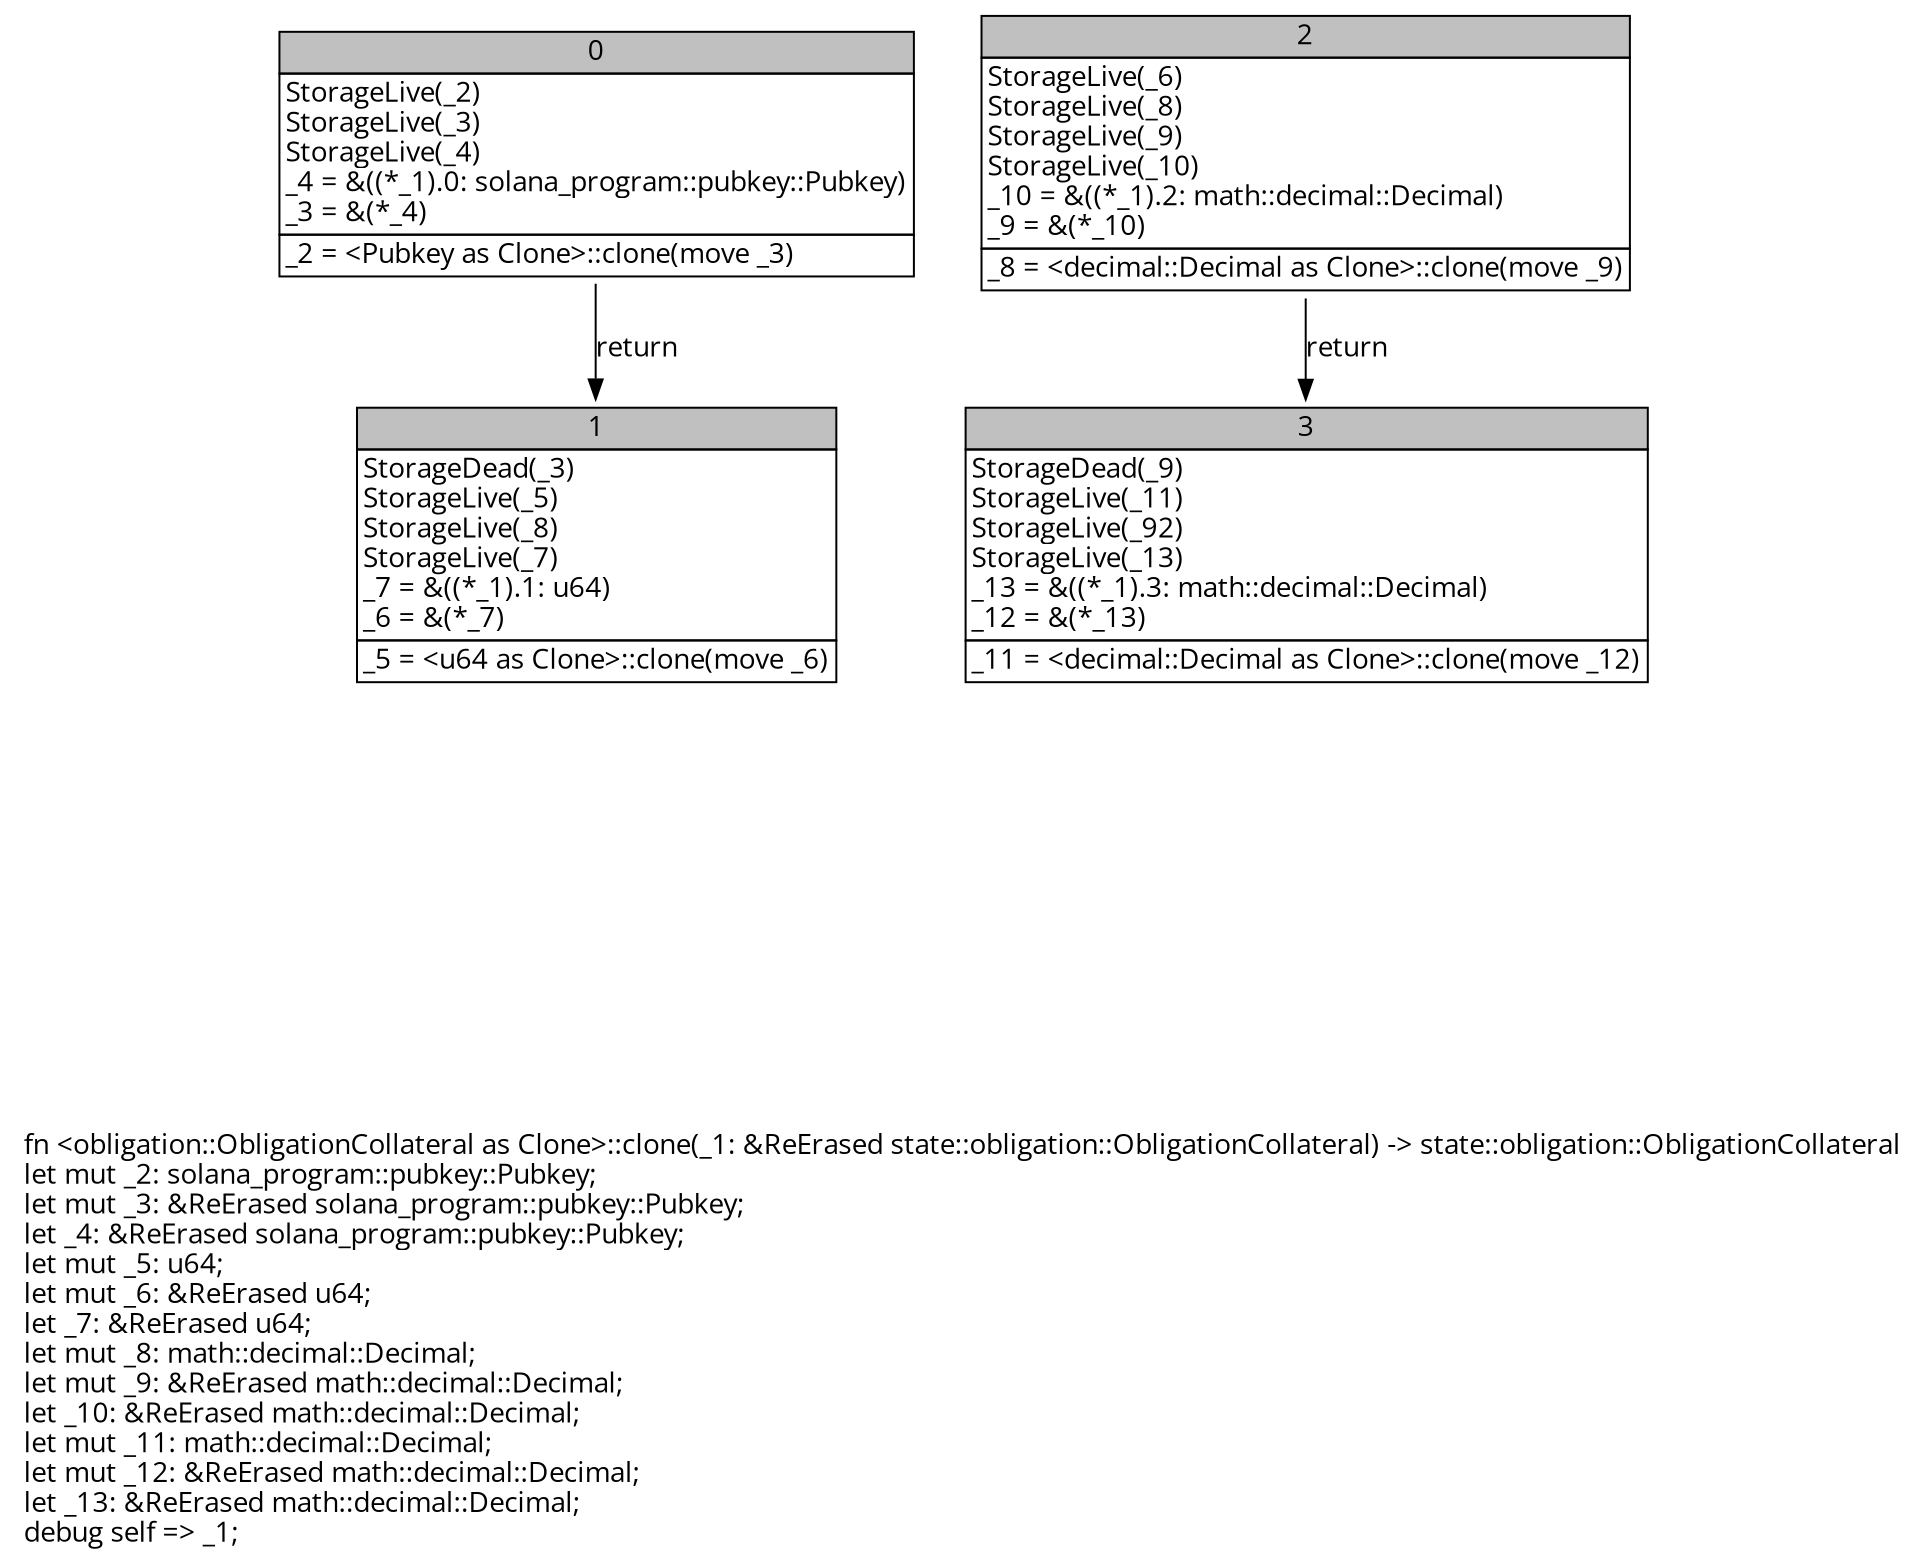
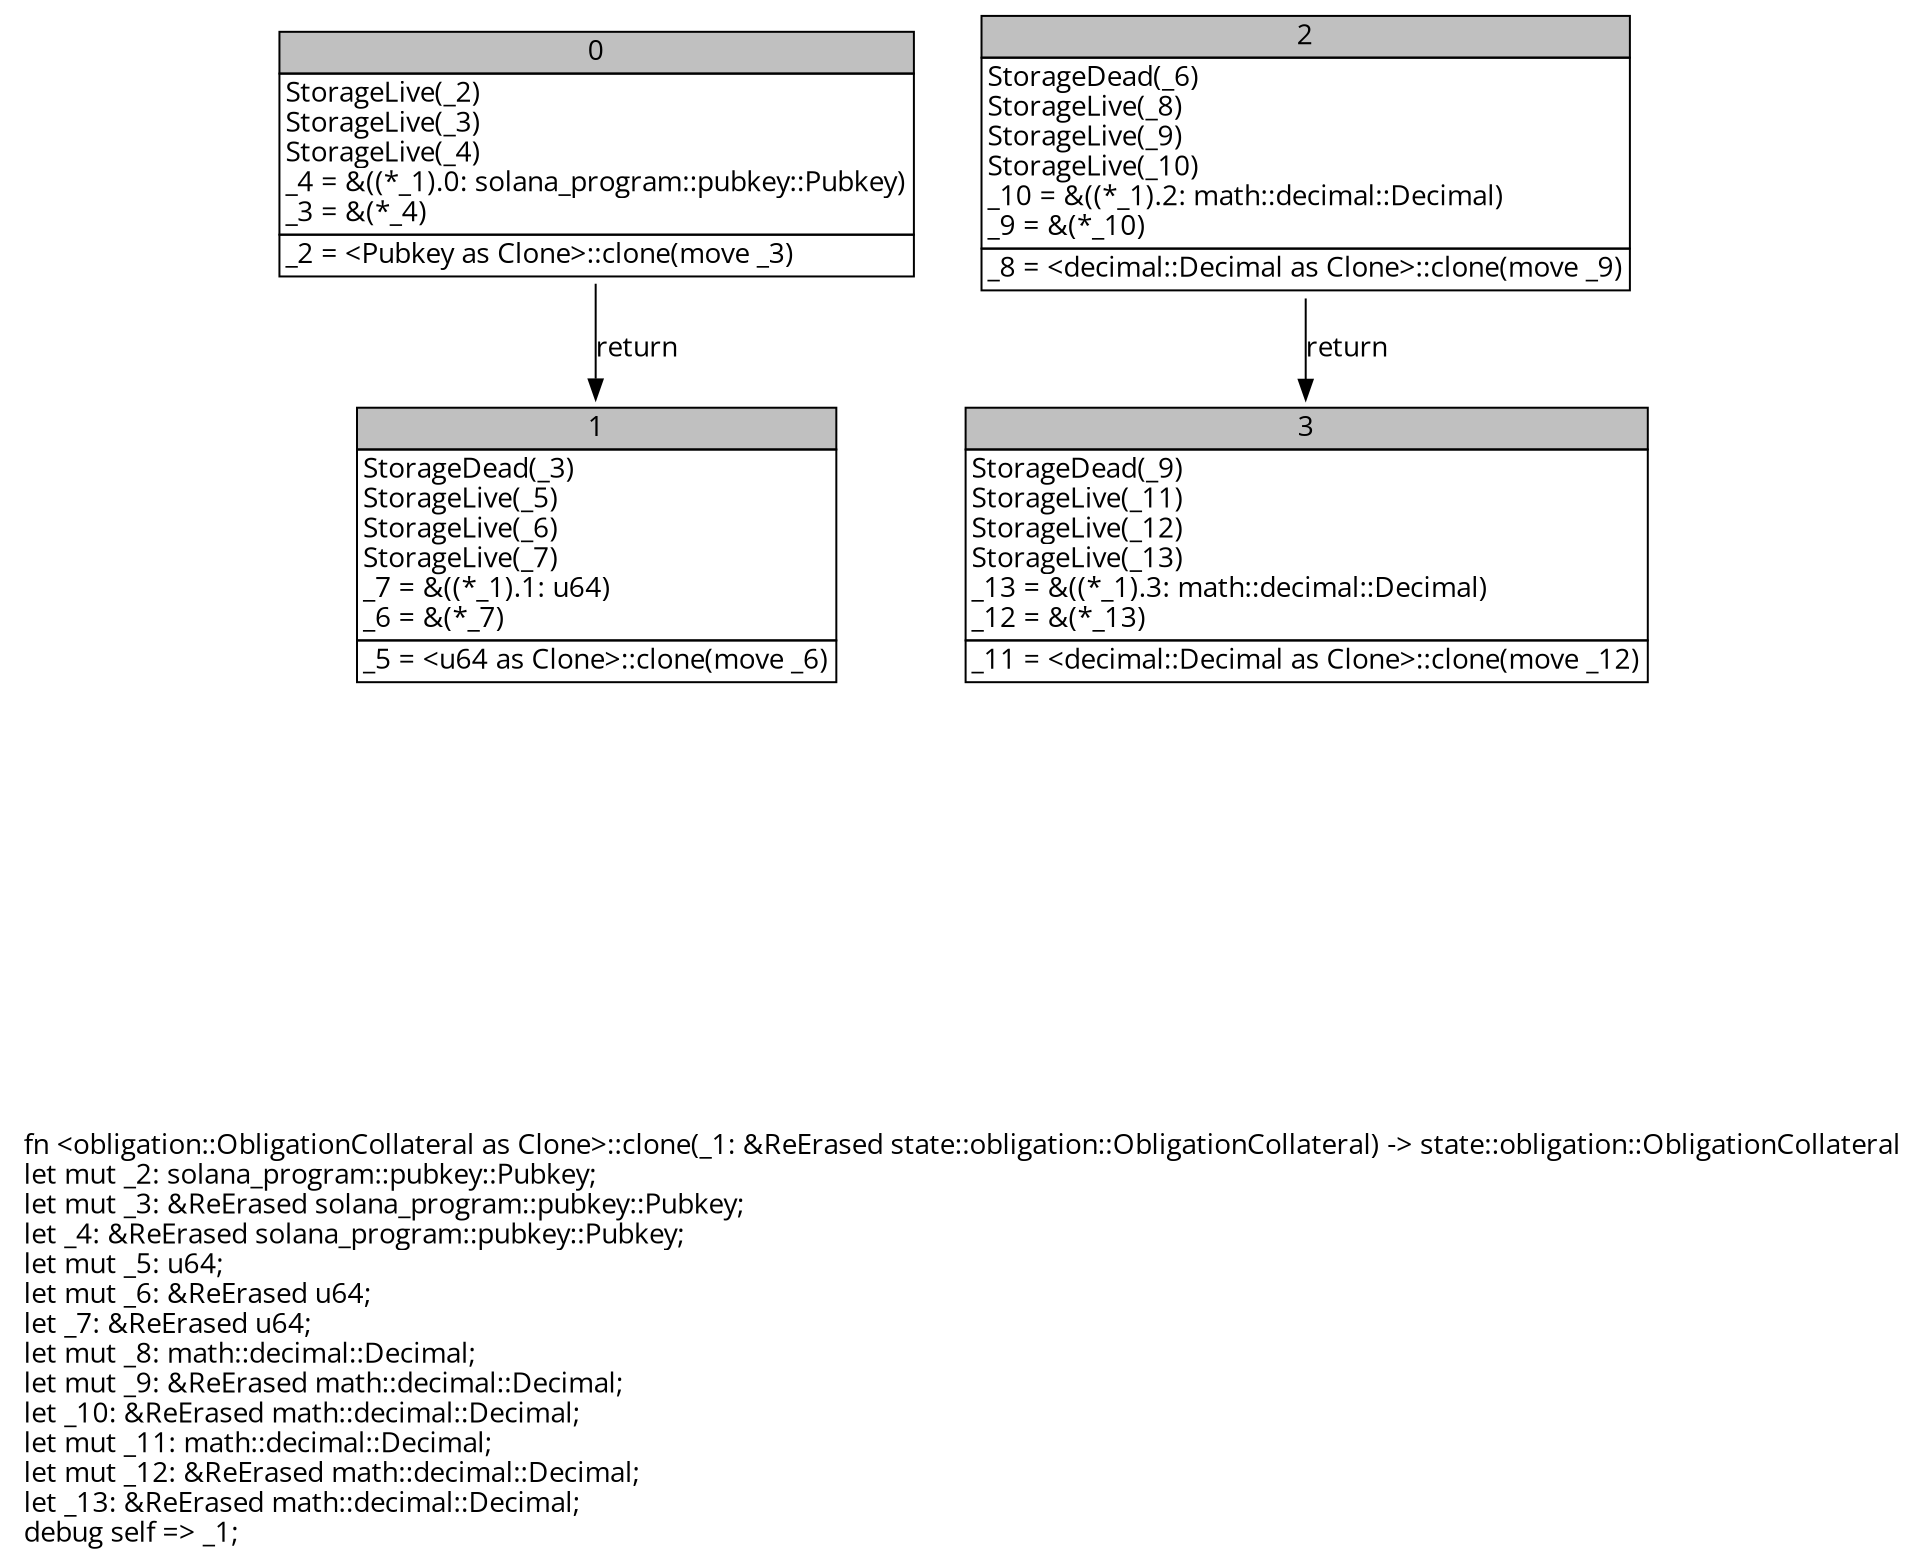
node "2": text "StorageLive(_6)" -> "StorageDead(_6)"
node "1": text "StorageLive(_8)" -> "StorageLive(_6)"
node "3": text "StorageLive(_92)" -> "StorageLive(_12)"
